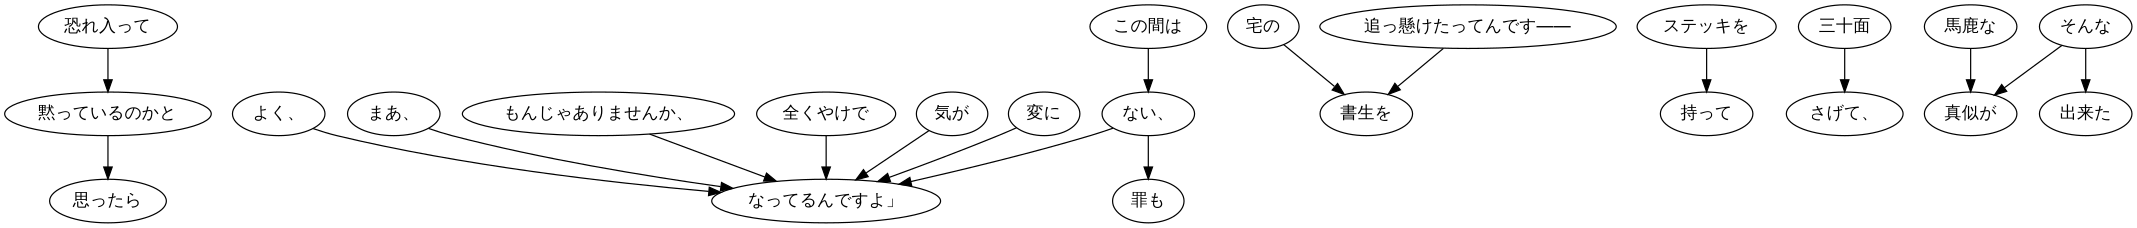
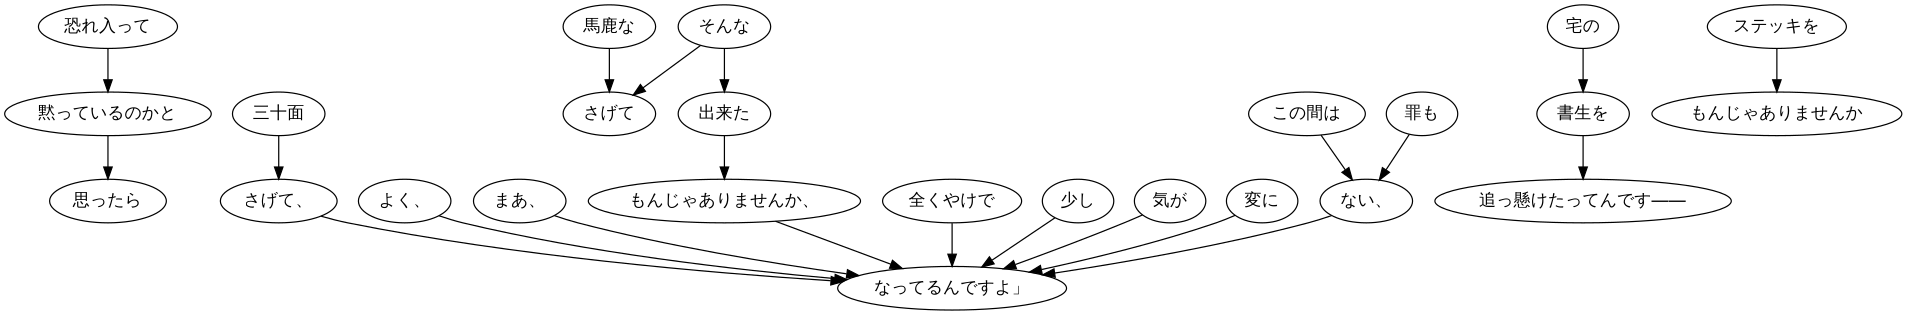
edge "追っ懸けたってんです——" -> "書生を": reversed
node "持って": label "持って" -> "もんじゃありませんか"
node "真似が": label "真似が" -> "さげて"
edge "出来た" -> "もんじゃありませんか、": added
edge "ない、" -> "罪も": reversed
node "少し": added
edge "さげて、" -> "なってるんですよ」": added
